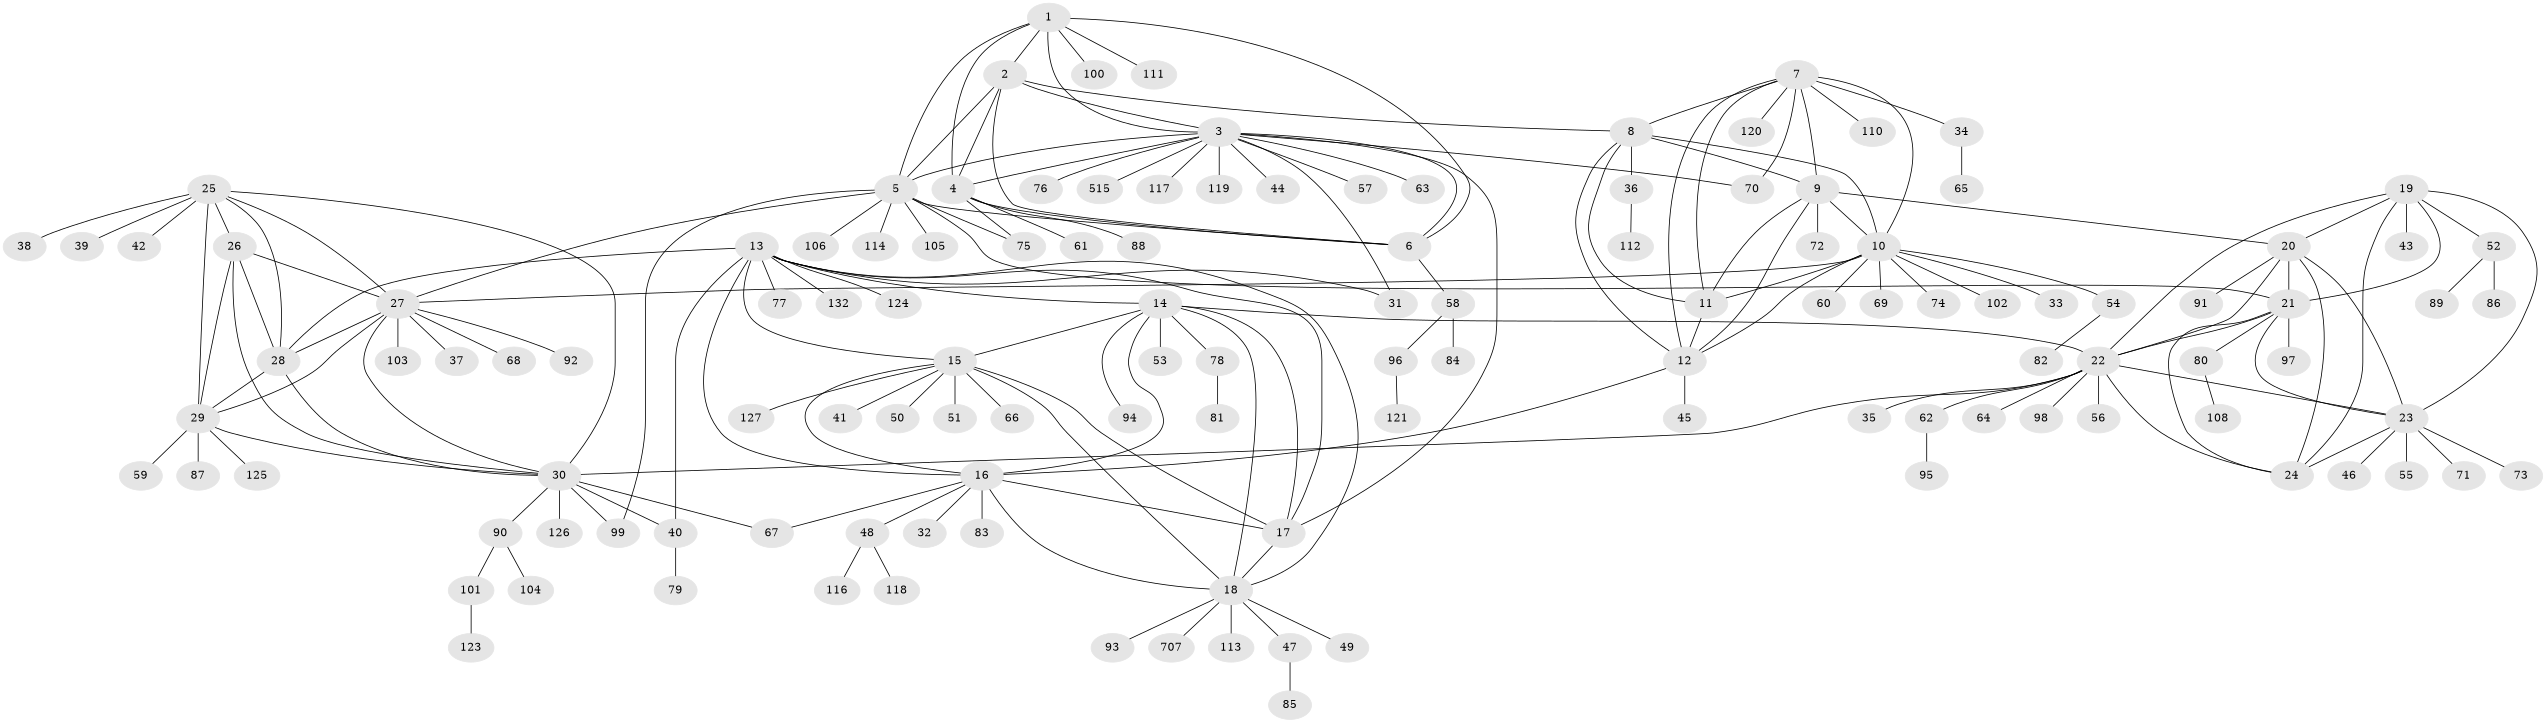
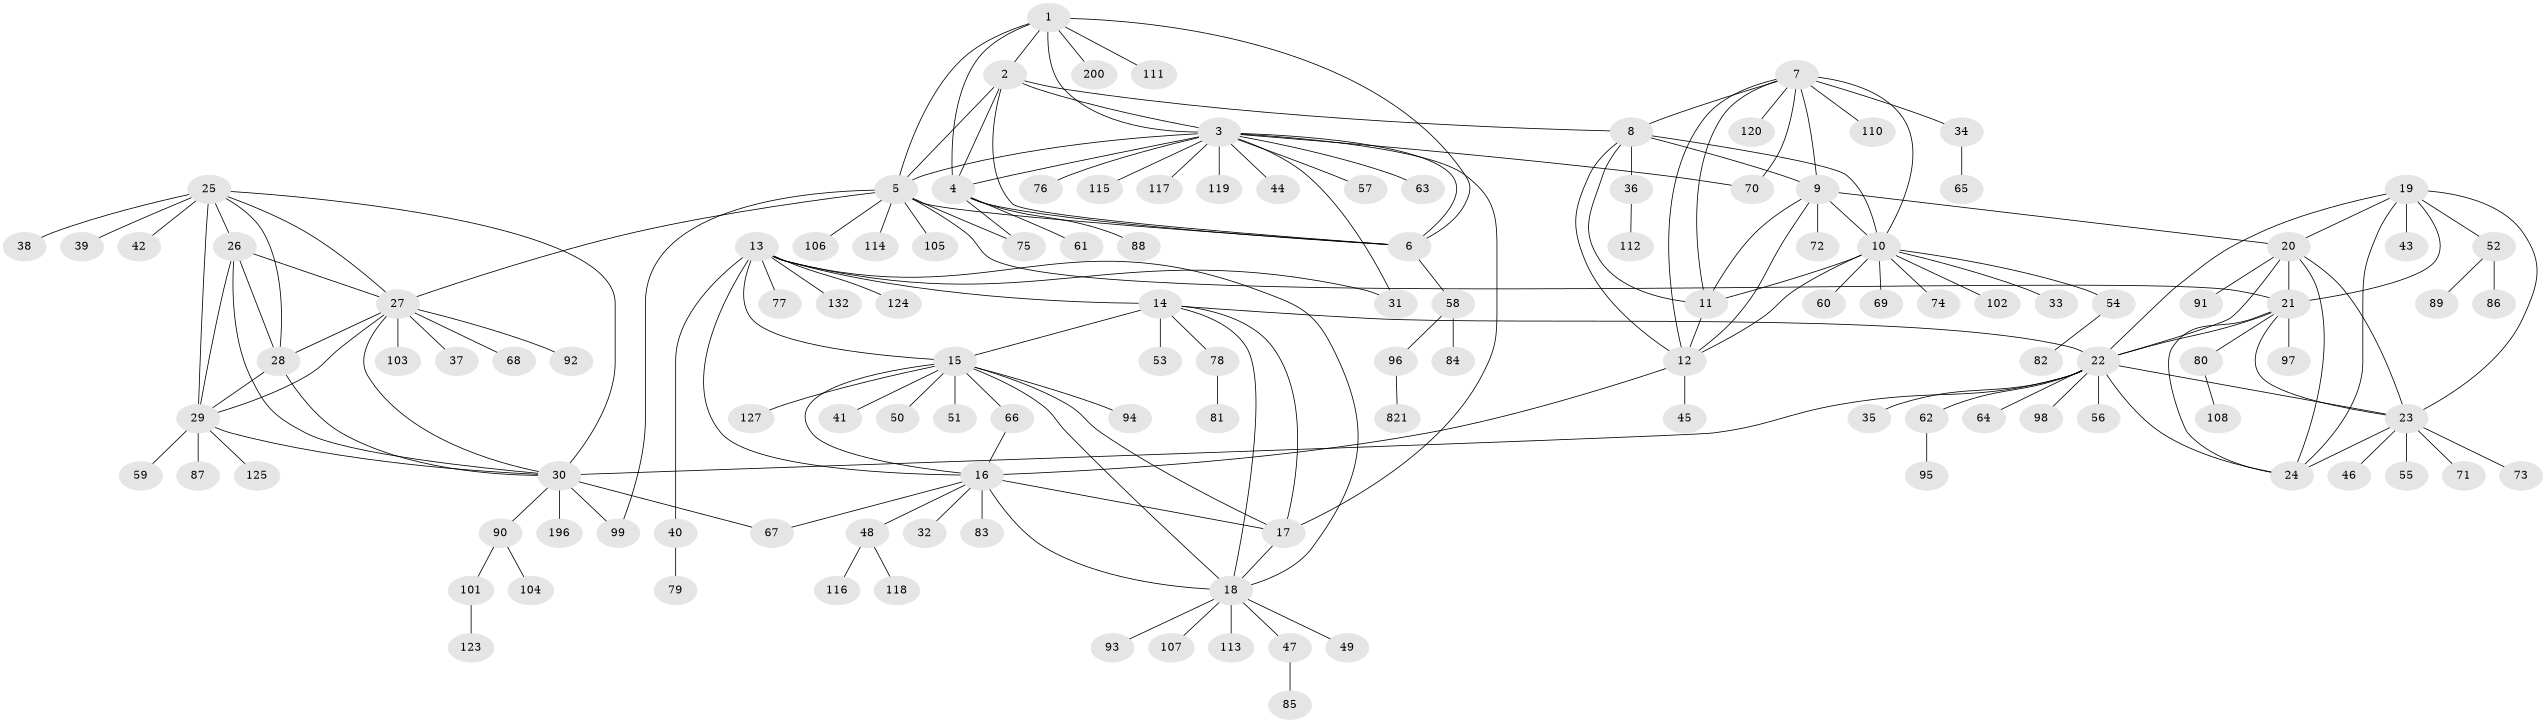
node "100": label "100" -> "200"
node "515": label "515" -> "115"
edge "13" -- "28": removed
edge "10" -- "27": removed
edge "13" -- "17": removed
edge "14" -- "94": now "15" -- "94"
node "121": label "121" -> "821"
edge "14" -- "16": now "66" -- "16"
edge "30" -- "40": removed
node "126": label "126" -> "196"
node "707": label "707" -> "107"
